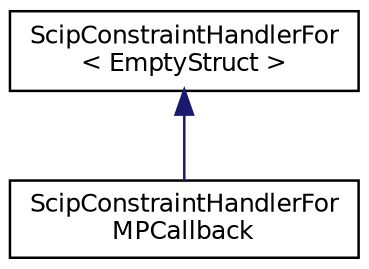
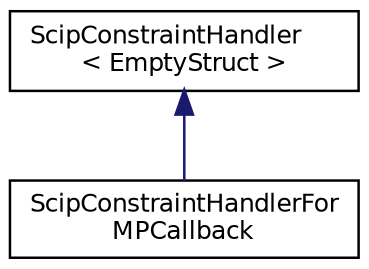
node "ScipConstraintHandlerFor < EmptyStruct >": label "ScipConstraintHandlerFor < EmptyStruct >" -> "ScipConstraintHandler < EmptyStruct >"
